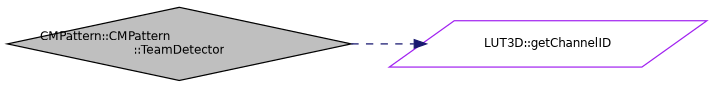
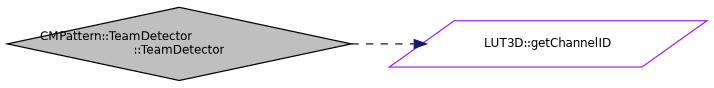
node "CMPattern::CMPattern ::TeamDetector": label "CMPattern::CMPattern ::TeamDetector" -> "CMPattern::TeamDetector ::TeamDetector"
